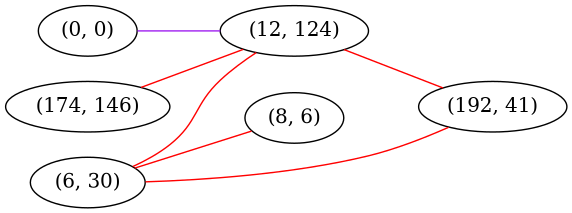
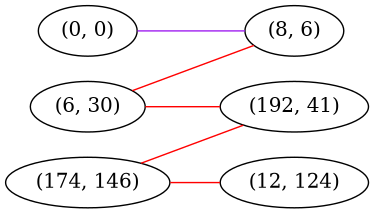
edge "(0, 0)" -- "(12, 124)": now "(0, 0)" -- "(8, 6)"
edge "(12, 124)" -- "(192, 41)": now "(174, 146)" -- "(192, 41)"
edge "(12, 124)" -- "(6, 30)": removed
